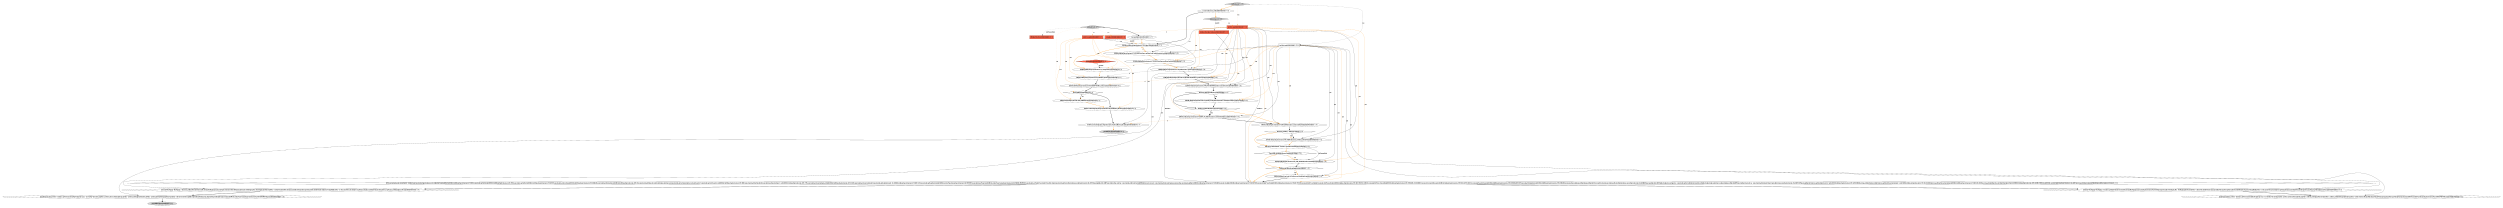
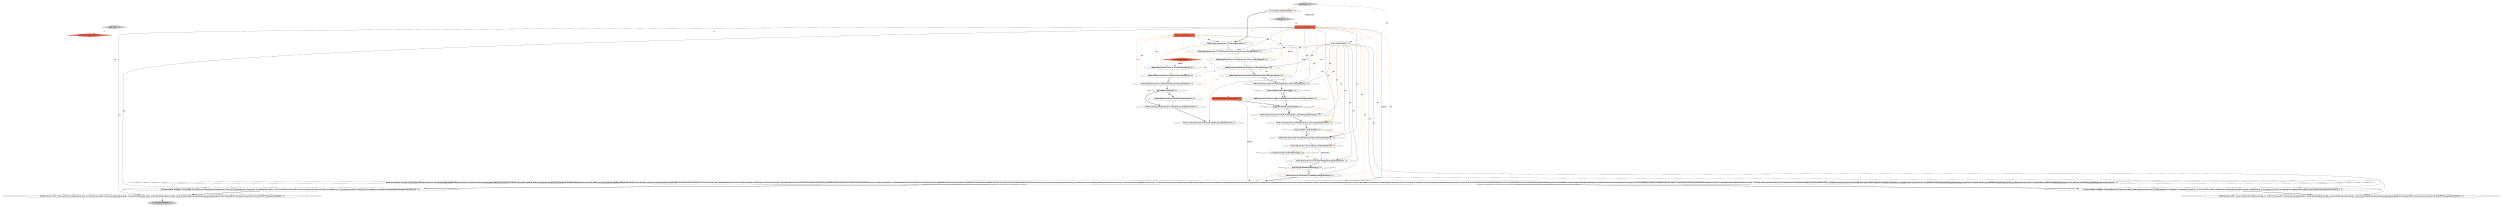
edge "saveDataSource['1', '0', '0']" -> "JsonWriter json@@@2@@@['1', '1', '0']": label "true" -> "lockPasswordHash"
edge "saveObjectFiler['0', '0', '1']" -> "DBSObjectFilter filter@@@2@@@['0', '0', '1']": label "lockPasswordHash" -> "true"
node "DBSObjectFilter filter@@@2@@@['0', '0', '1']": shape box -> diamond
node "String objectID@@@2@@@['0', '0', '1']": removed
node "json.beginObject()@@@3@@@['0', '0', '1']": removed
edge "dataSource.isShowSystemObjects()@@@10@@@['1', '1', '0']" -> "dataSource.isShowUtilityObjects()@@@13@@@['1', '1', '0']": now "DataSourceDescriptor dataSource@@@2@@@['0', '1', '0']" -> "dataSource.isShowUtilityObjects()@@@13@@@['1', '1', '0']"
node "json.endObject()@@@13@@@['0', '0', '1']": removed
